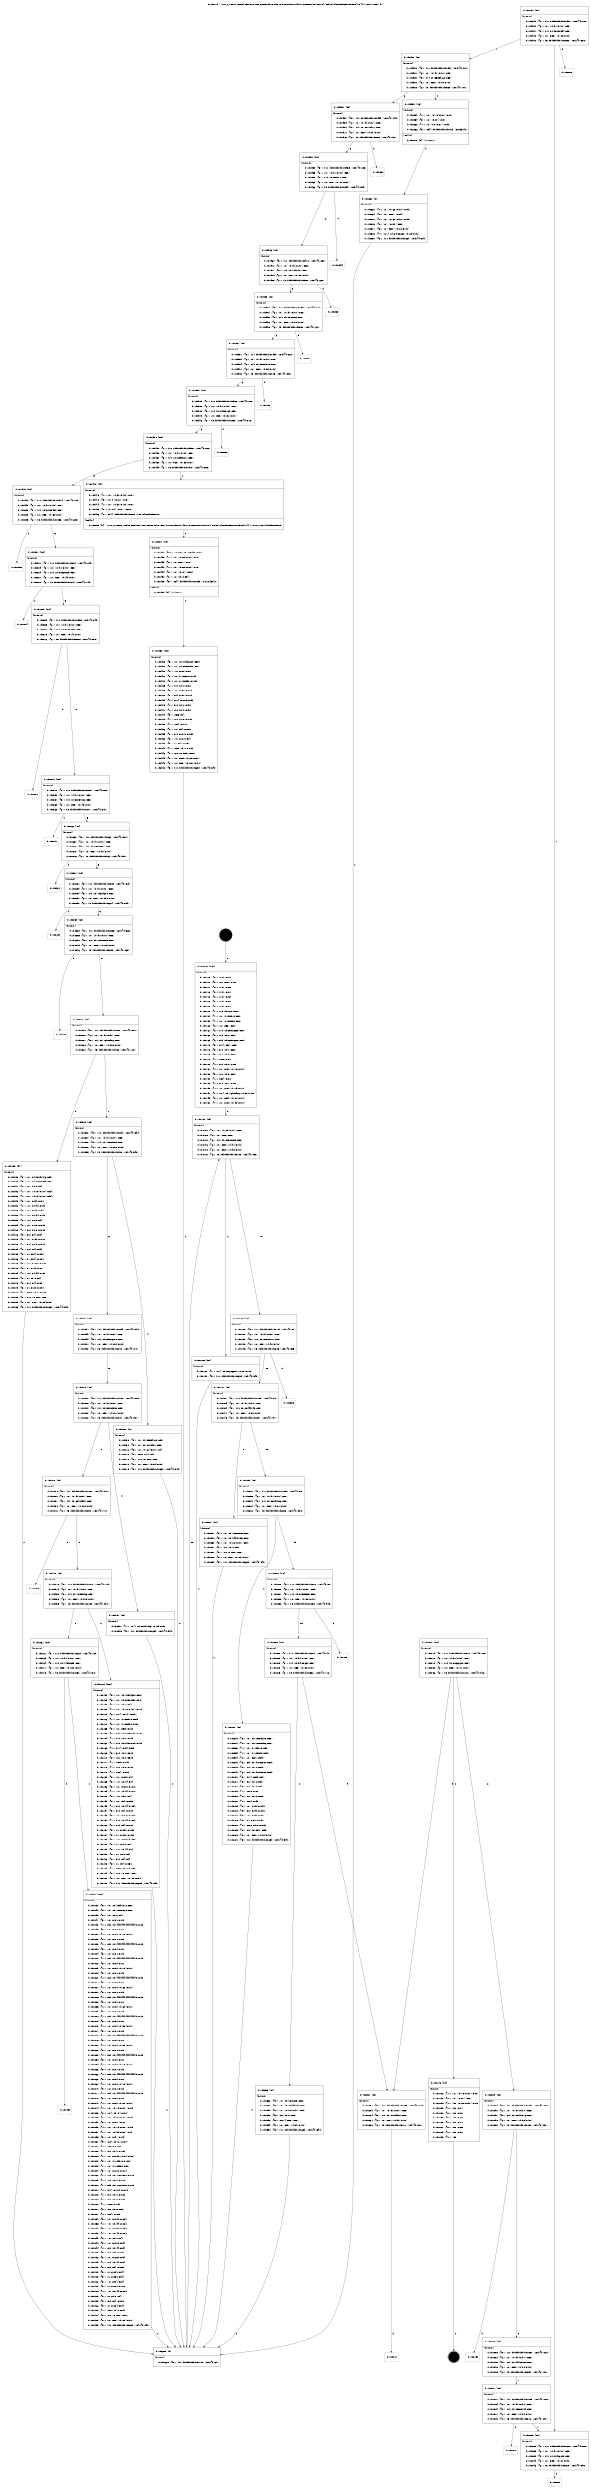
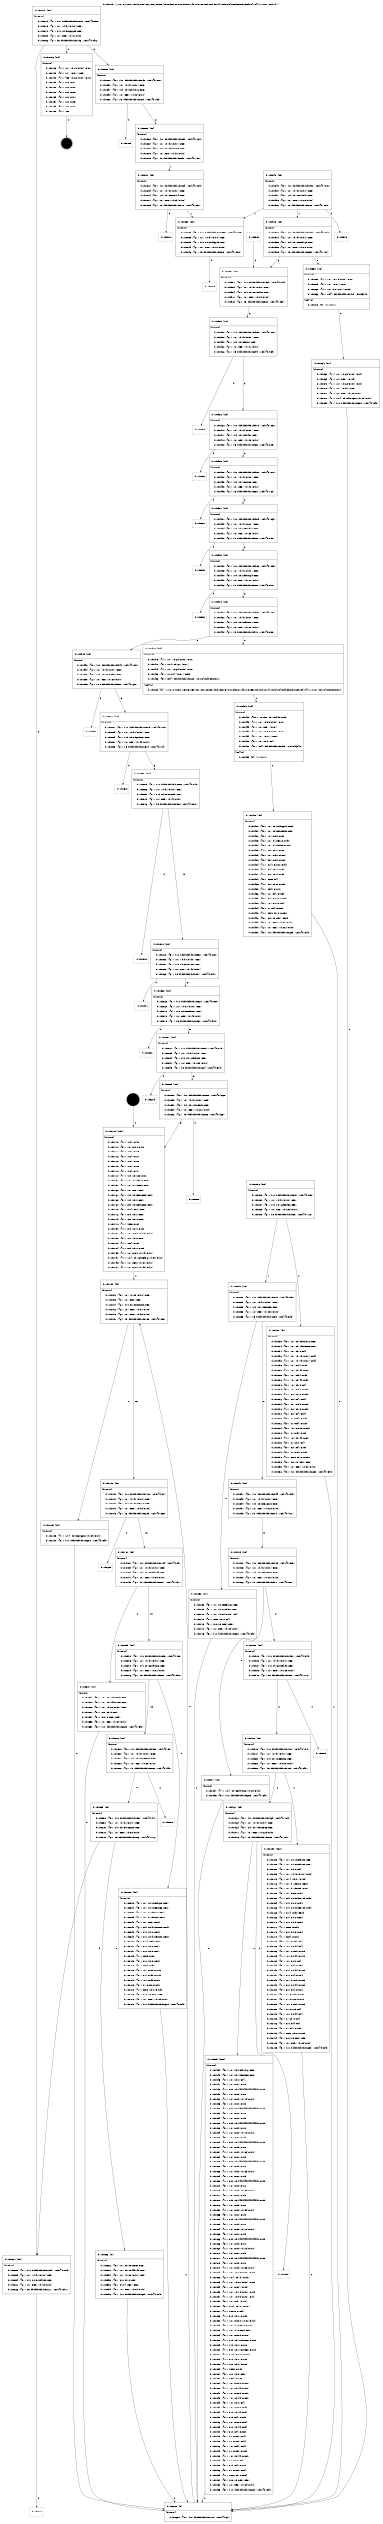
edge "0x401934 [28]" -> "0x40252d": reversed
edge "0x401aa0 [28]" -> "0x401abc [28]": now "0x401aa0 [28]" -> "0x401740 [107]"
